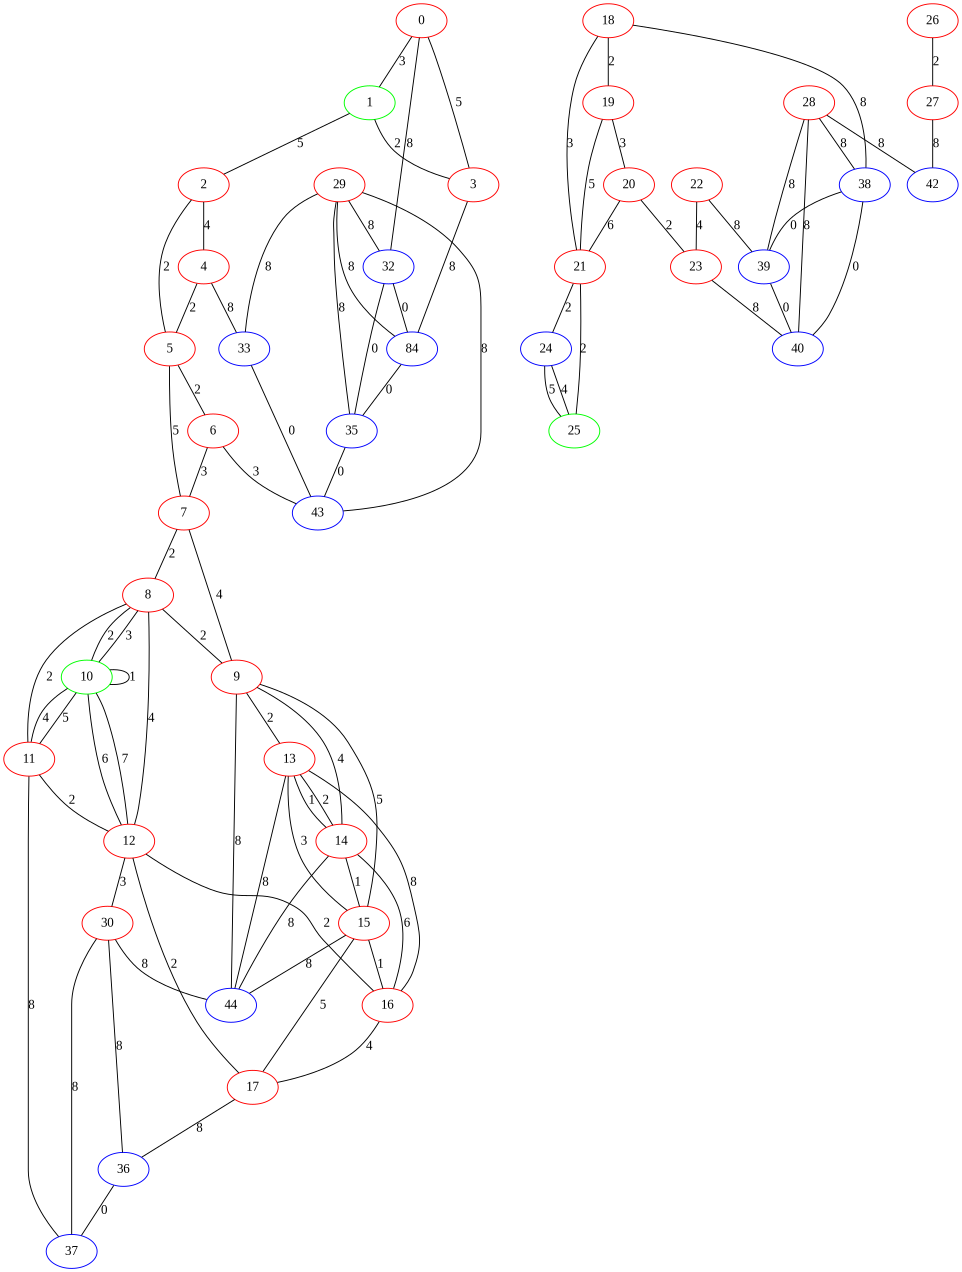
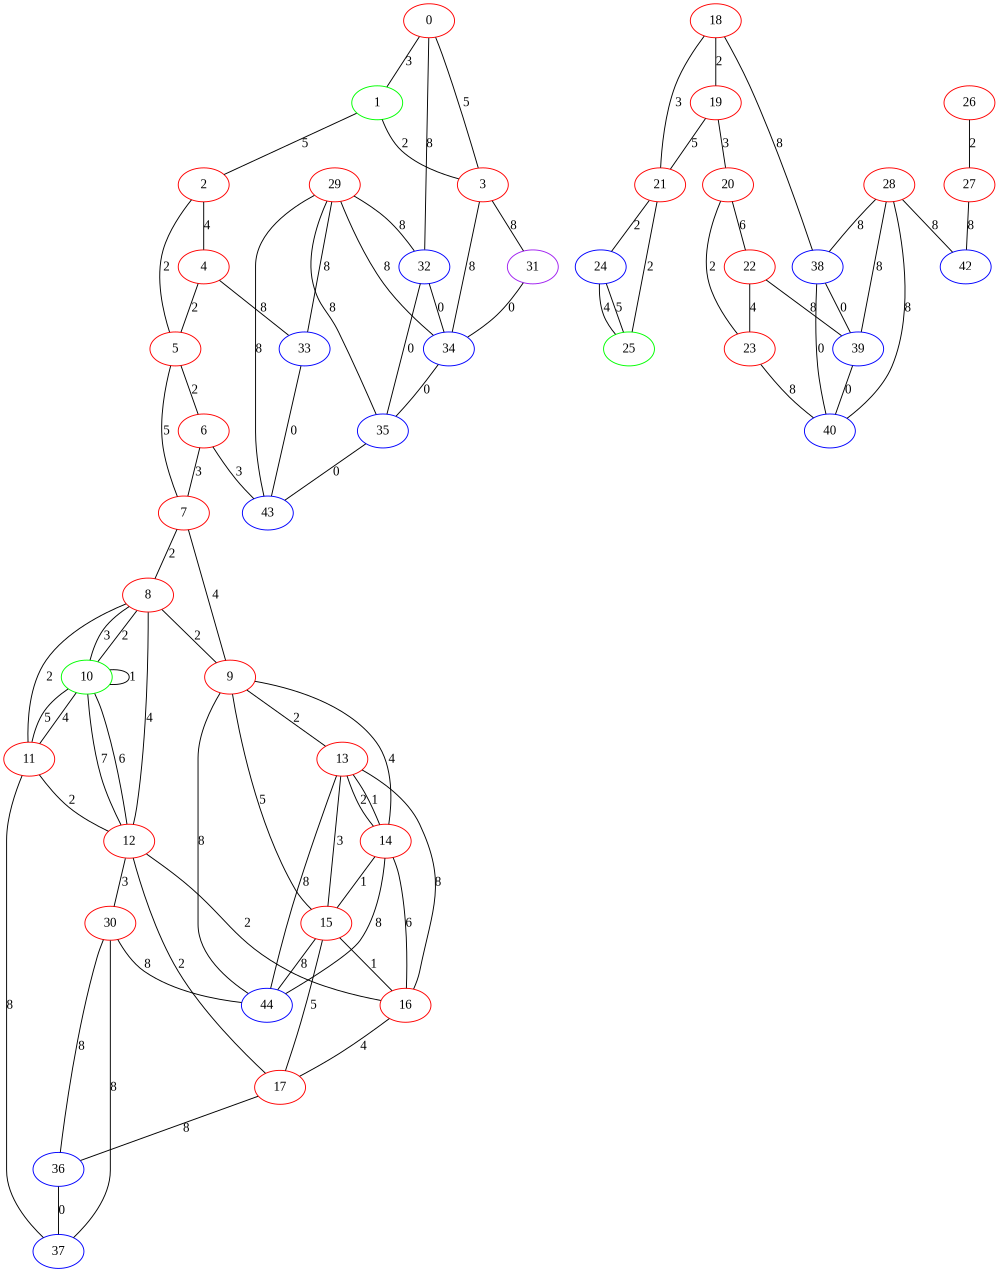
edge "20" -- "21": now "20" -- "22"
node "31": added
node "84": label "84" -> "34"
